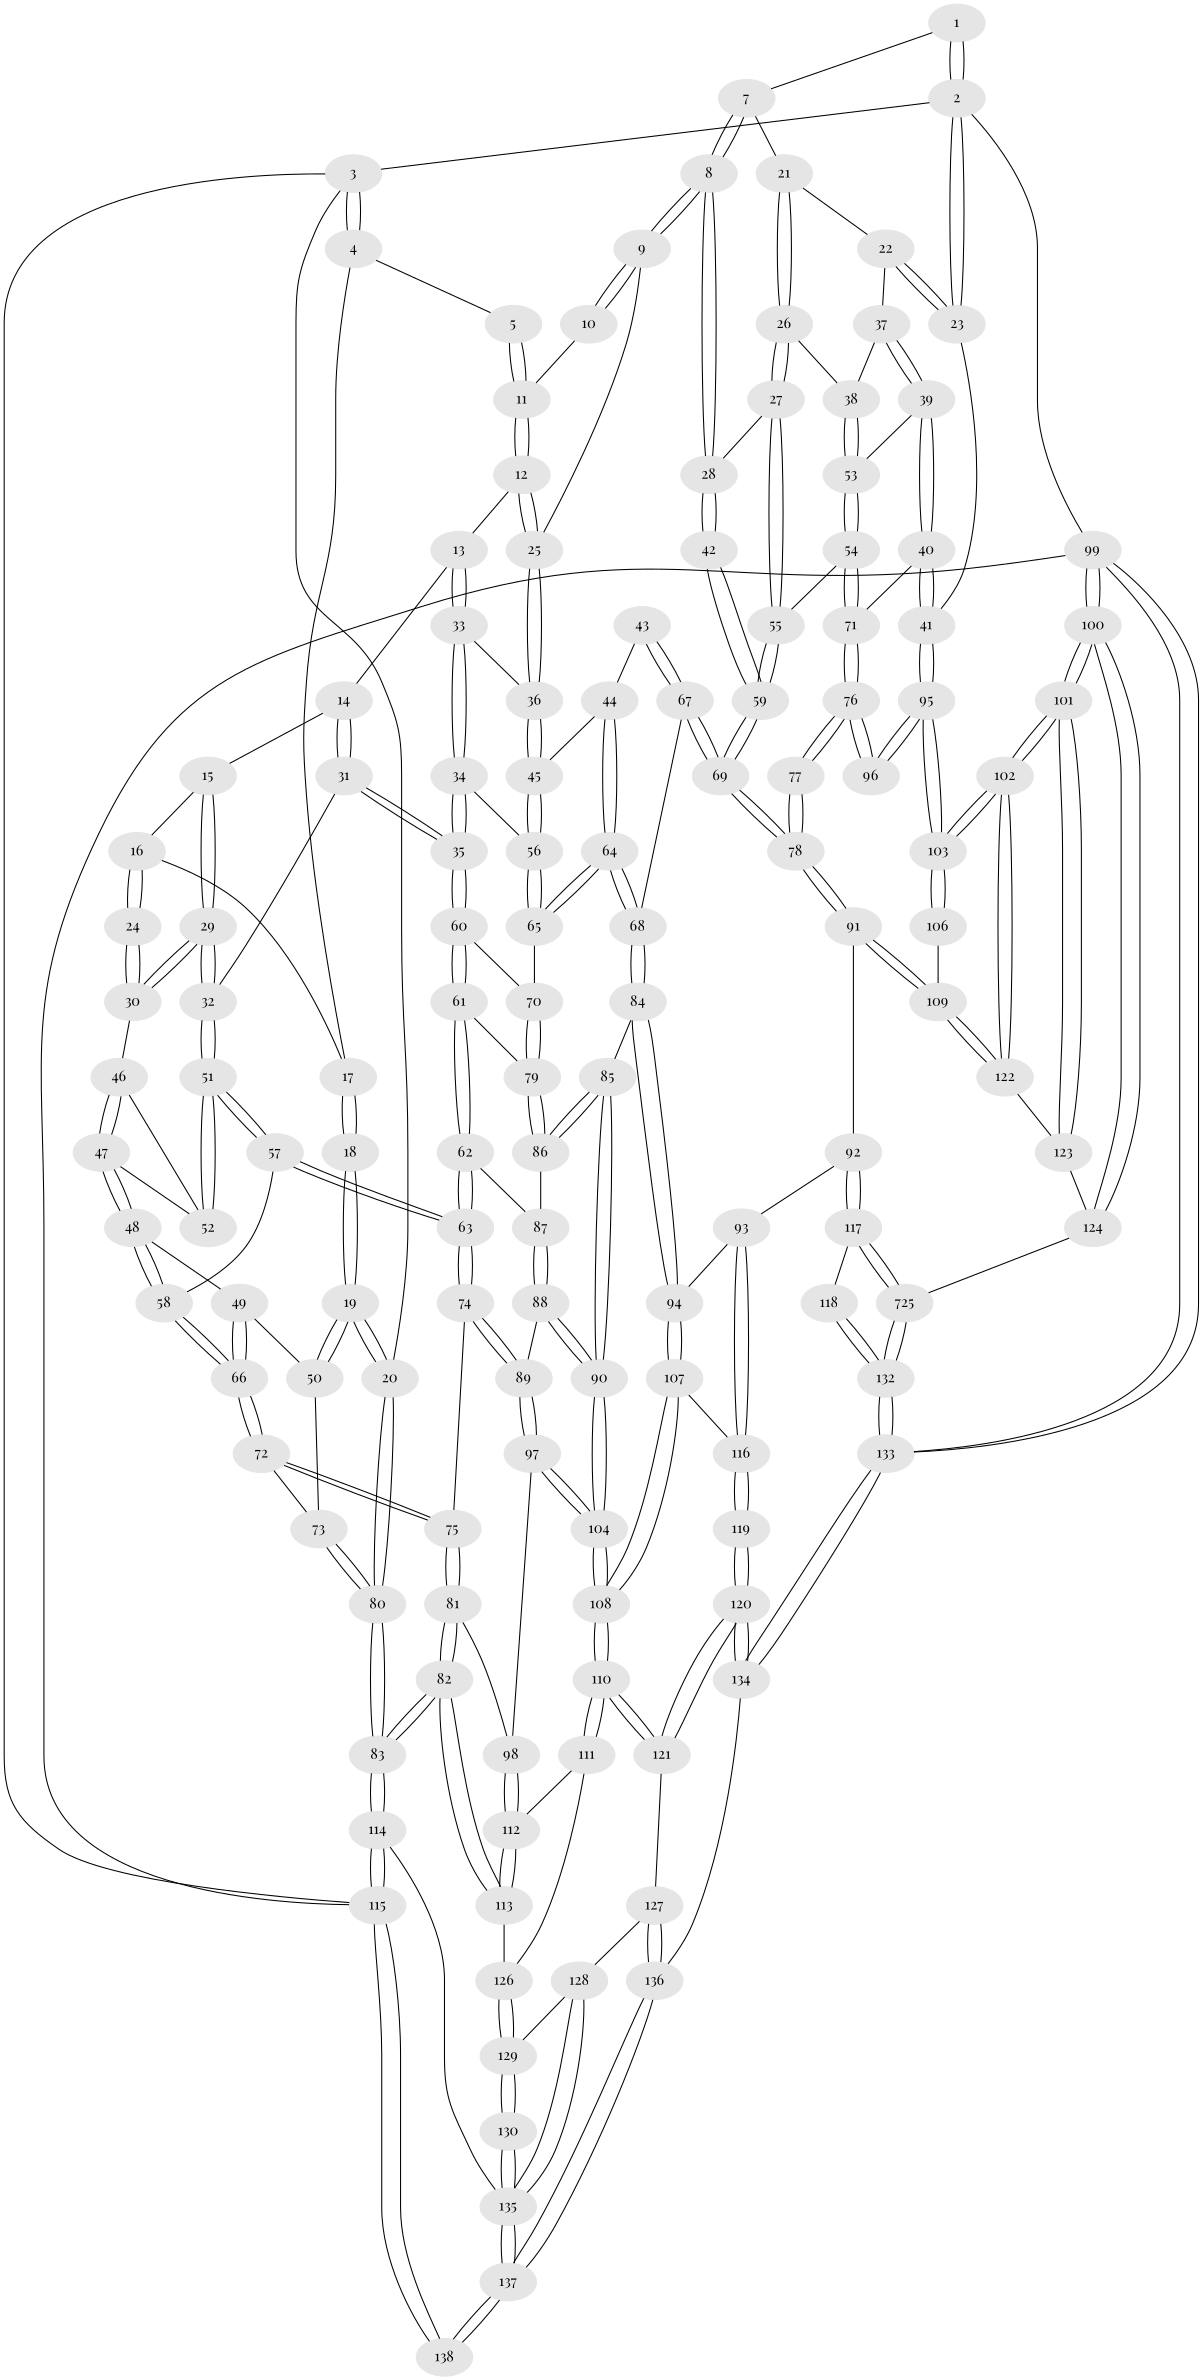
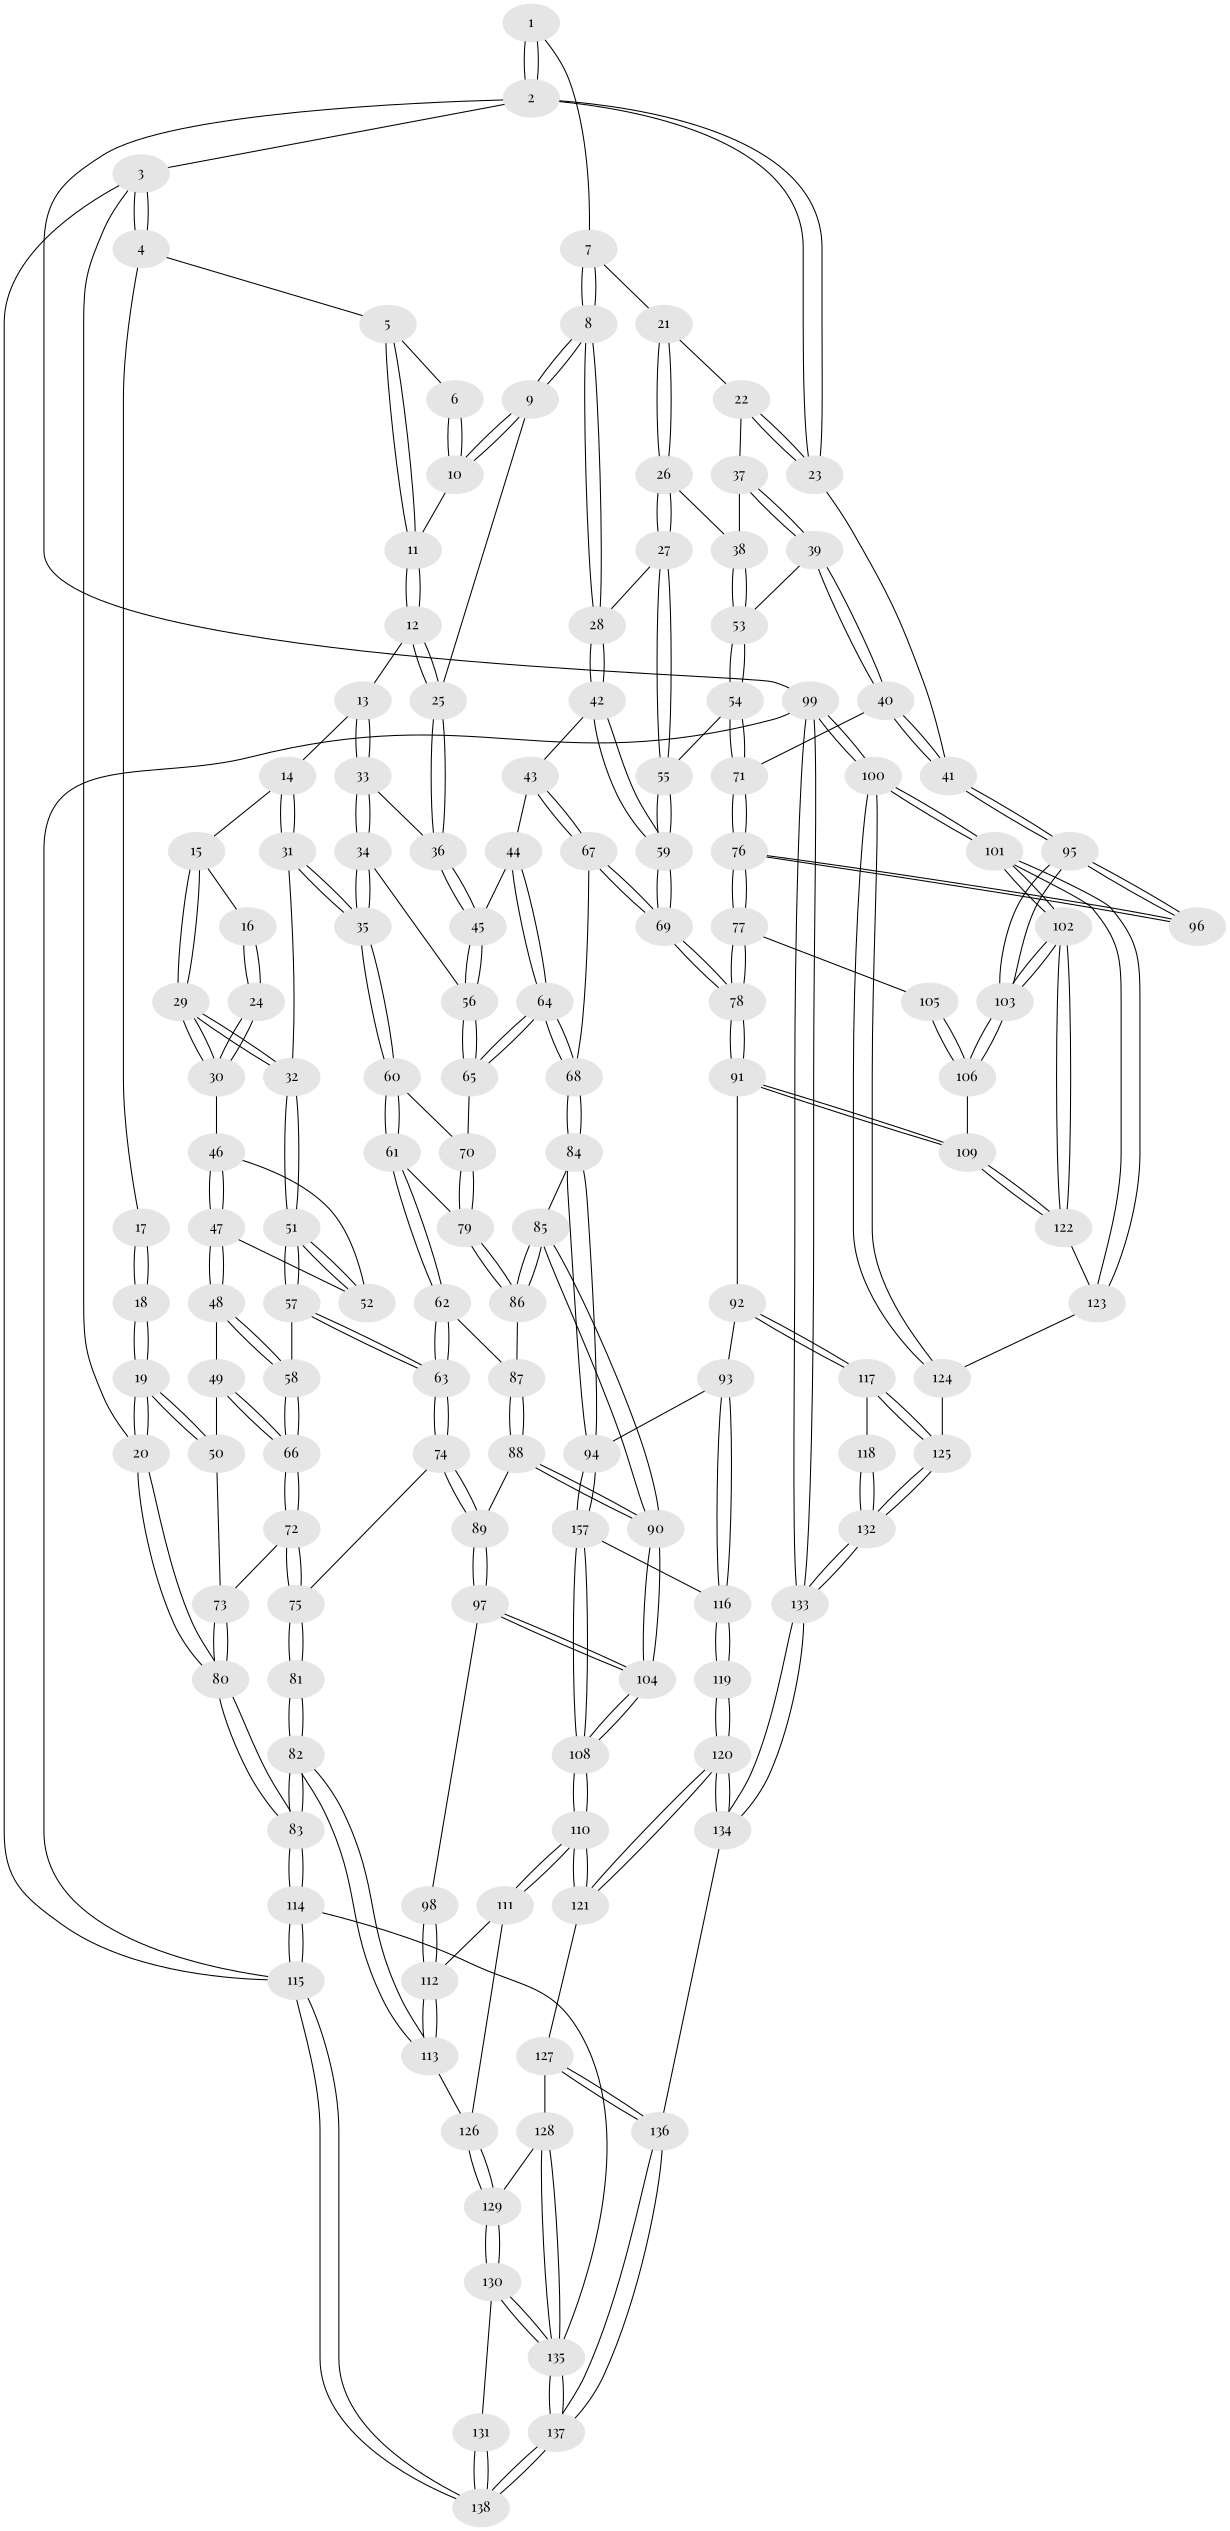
node "6": added
edge "42" -- "43": added
edge "16" -- "17": removed
node "105": added
node "725": label "725" -> "125"
node "107": label "107" -> "157"
edge "81" -- "98": removed
node "131": added
